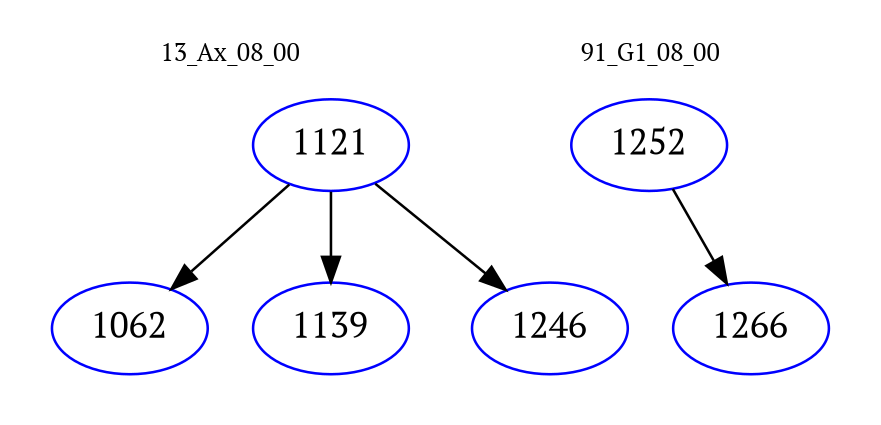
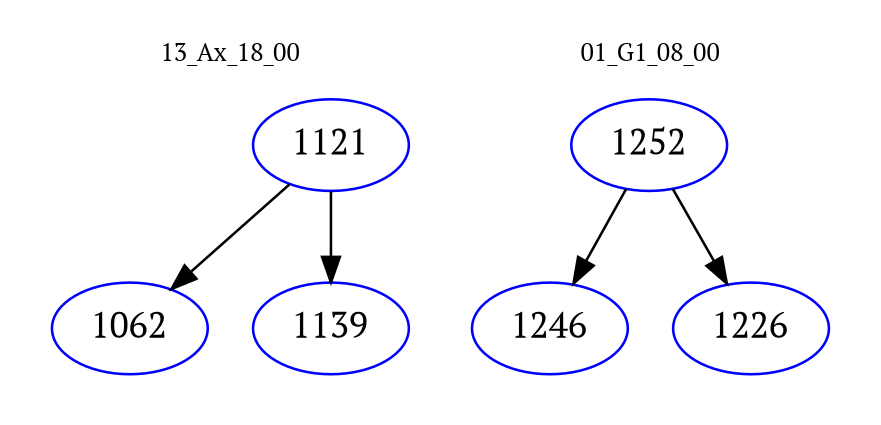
cluster "13_Ax_08_00": label "13_Ax_08_00" -> "13_Ax_18_00"
cluster "91_G1_08_00": label "91_G1_08_00" -> "01_G1_08_00"
edge "1121" -> "1246": now "1252" -> "1246"
node "1266": label "1266" -> "1226"
